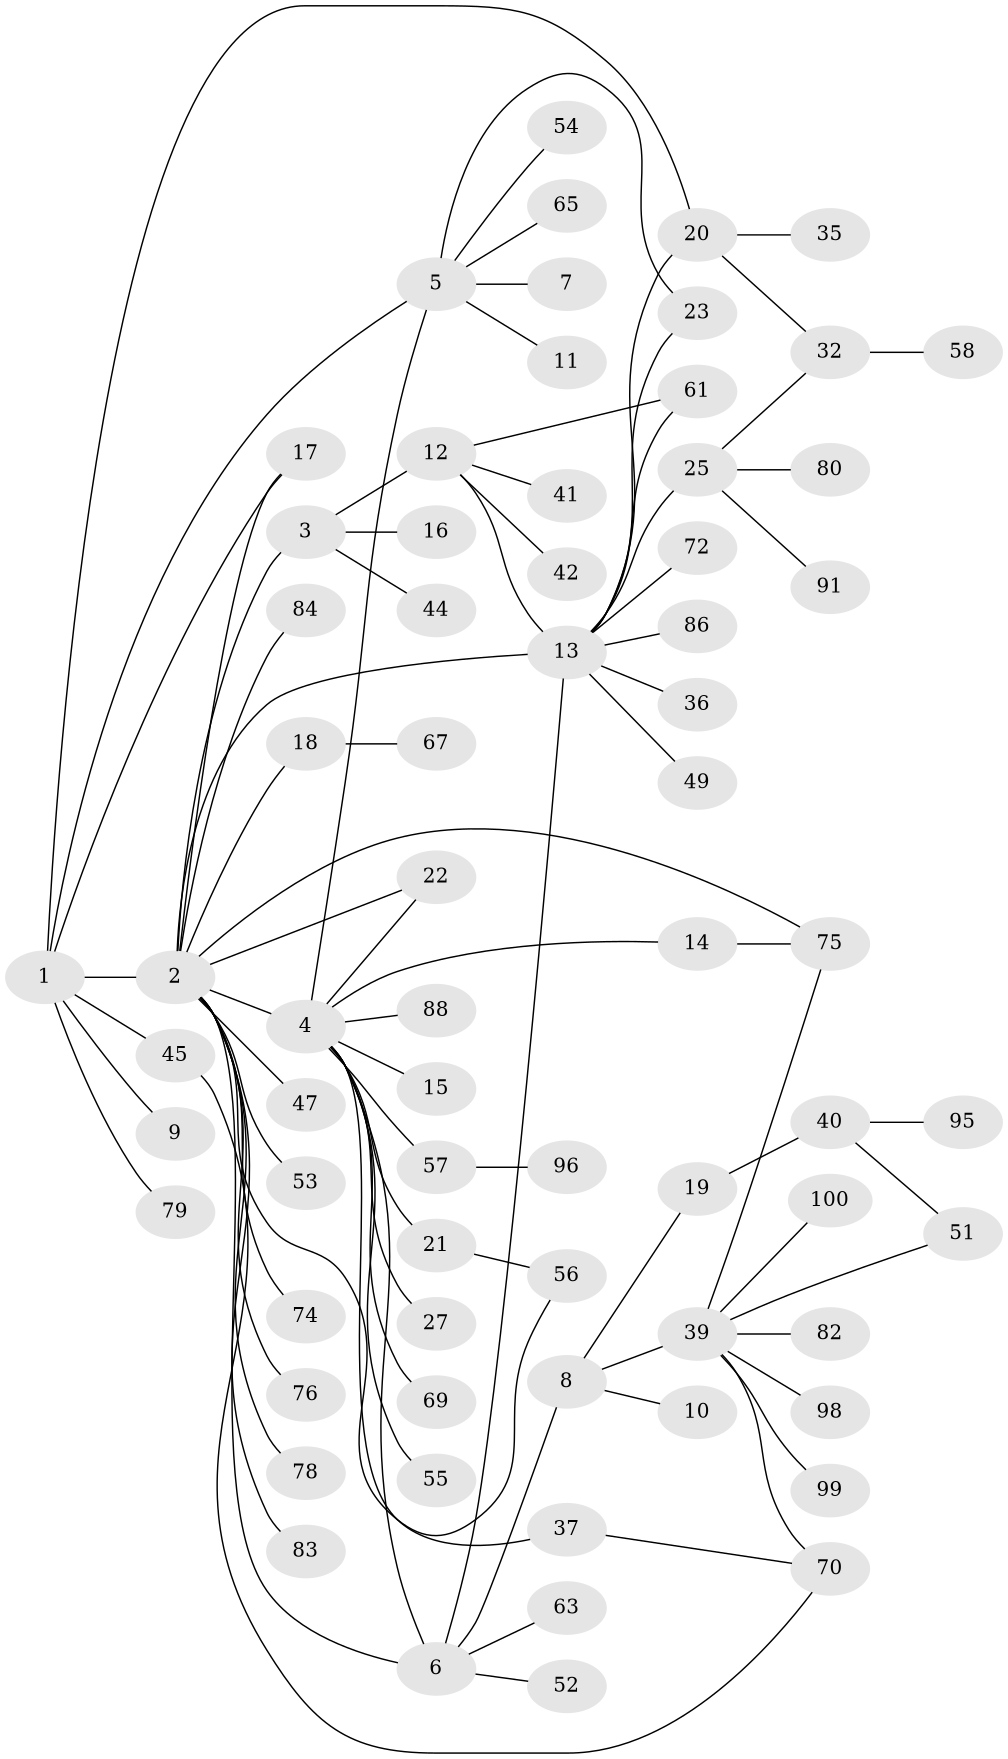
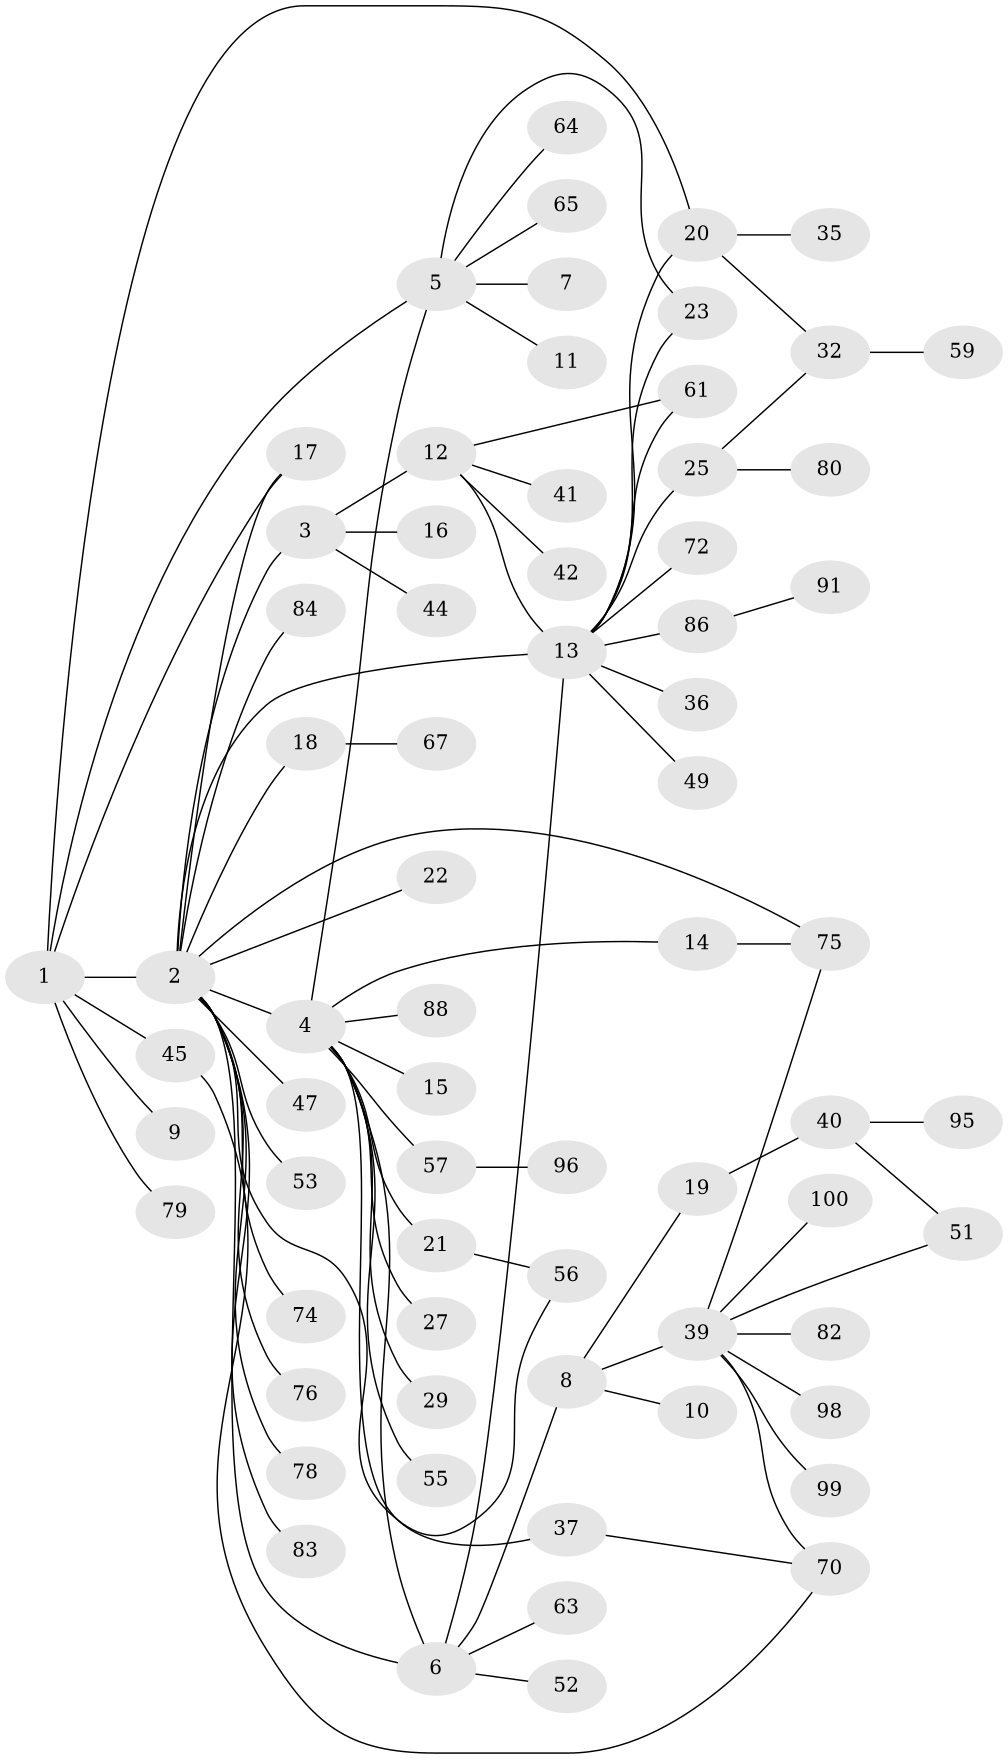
node "54": label "54" -> "64"
node "58": label "58" -> "59"
edge "25" -- "91": now "86" -- "91"
edge "22" -- "4": removed
node "69": label "69" -> "29"
